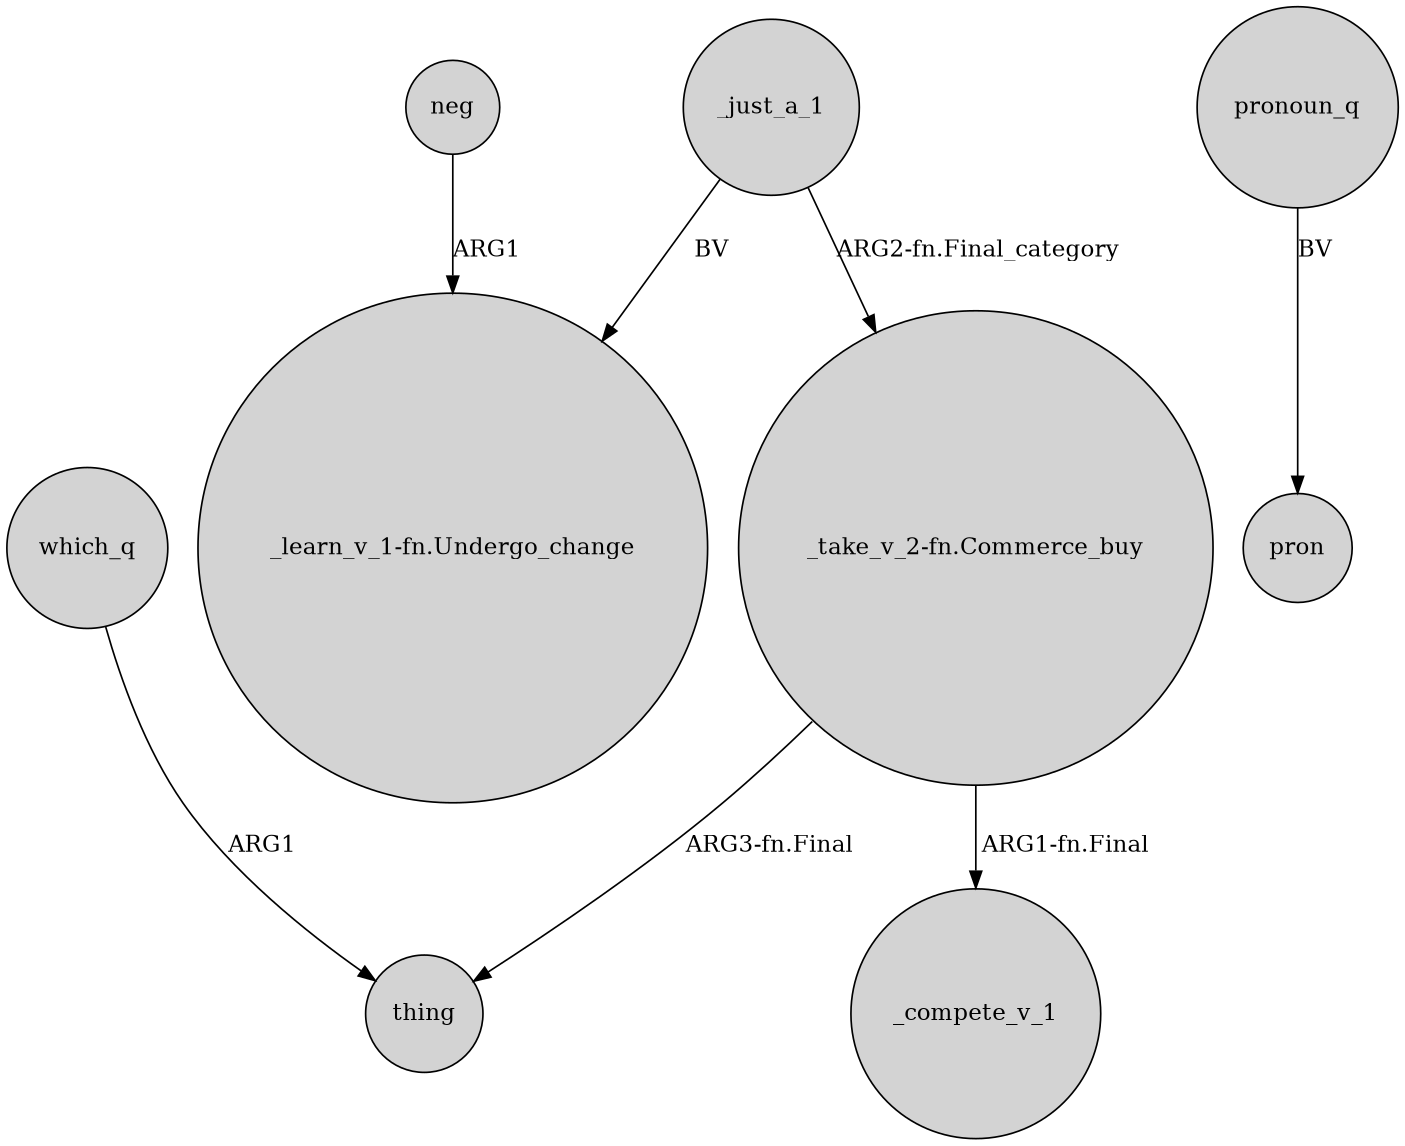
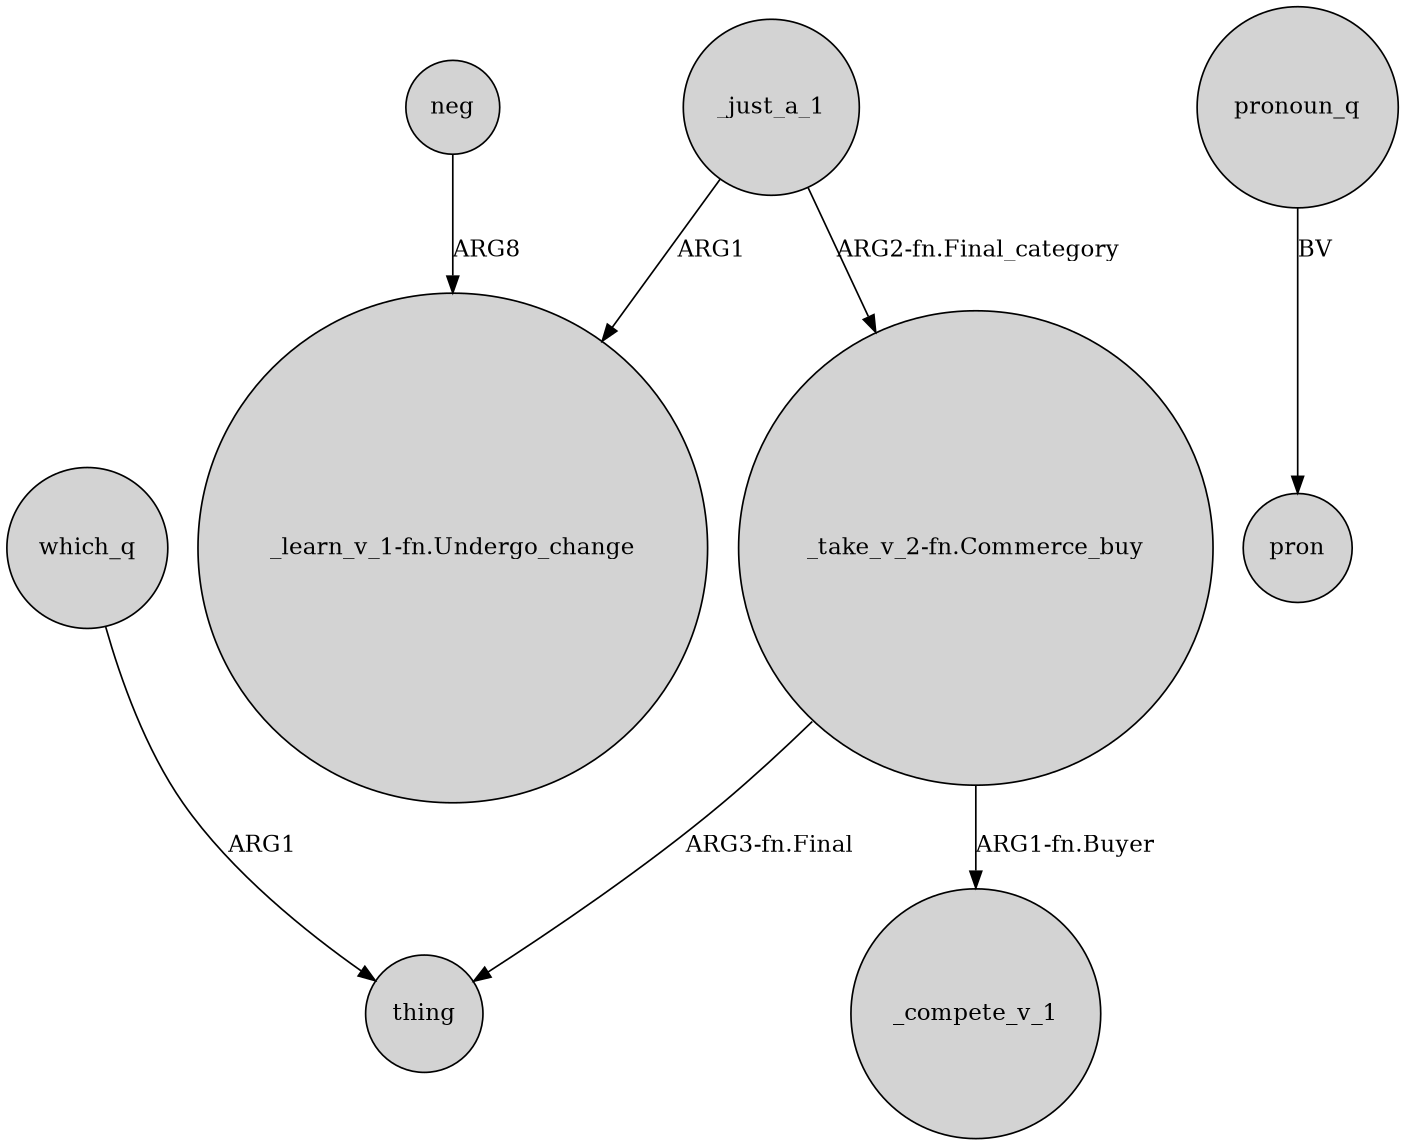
edge "neg" -> "_learn_v_1-fn.Undergo_change": label "ARG1" -> "ARG8"
edge "_just_a_1" -> "_learn_v_1-fn.Undergo_change": label "BV" -> "ARG1"
edge "_take_v_2-fn.Commerce_buy" -> "_compete_v_1": label "ARG1-fn.Final" -> "ARG1-fn.Buyer"
